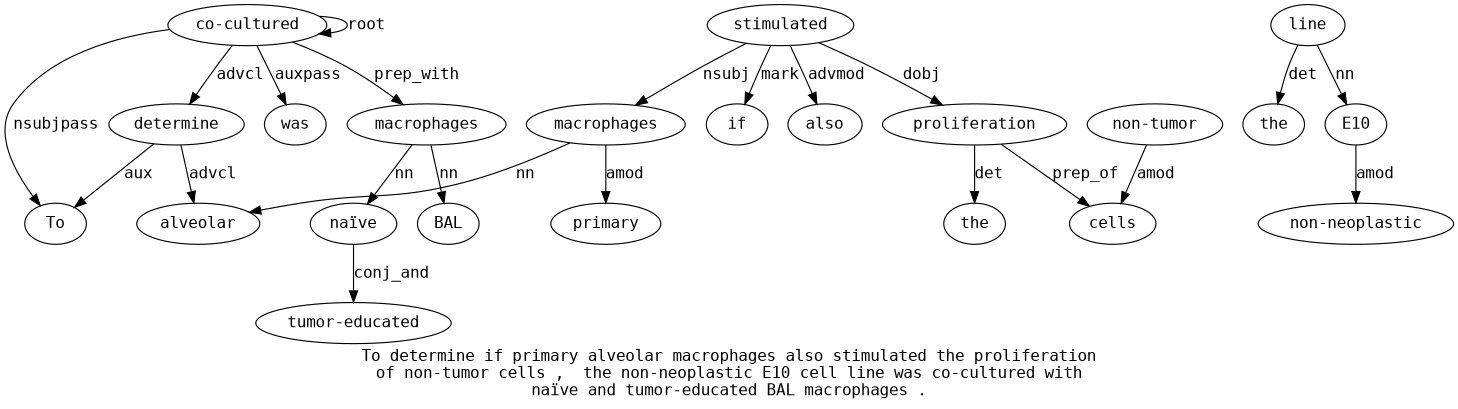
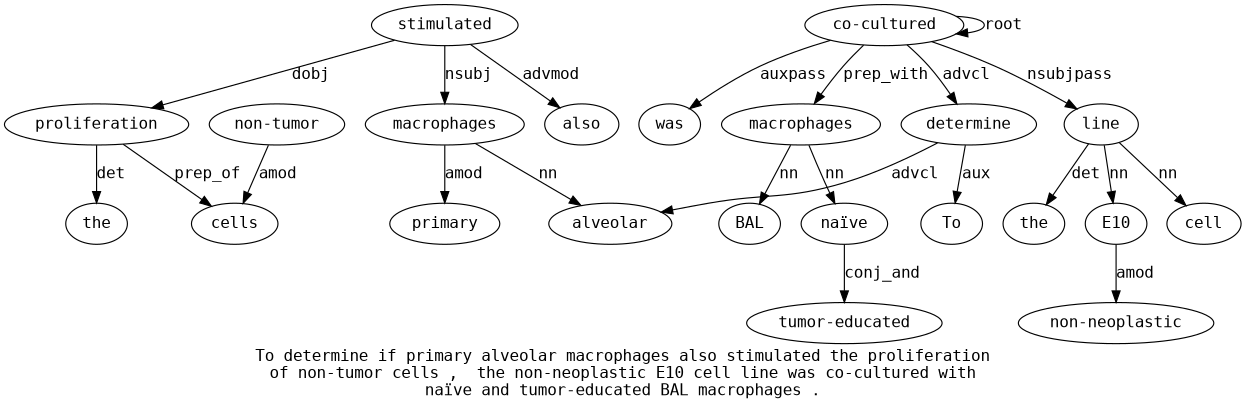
edge "co-cultured" -> "To": now "co-cultured" -> "line"
node "if": removed
node "cell": added
